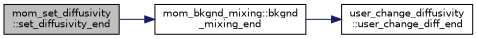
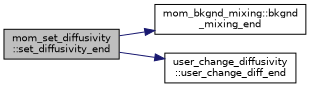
edge "mom_bkgnd_mixing::bkgnd _mixing_end" -> "user_change_diffusivity ::user_change_diff_end": now "mom_set_diffusivity ::set_diffusivity_end" -> "user_change_diffusivity ::user_change_diff_end"
